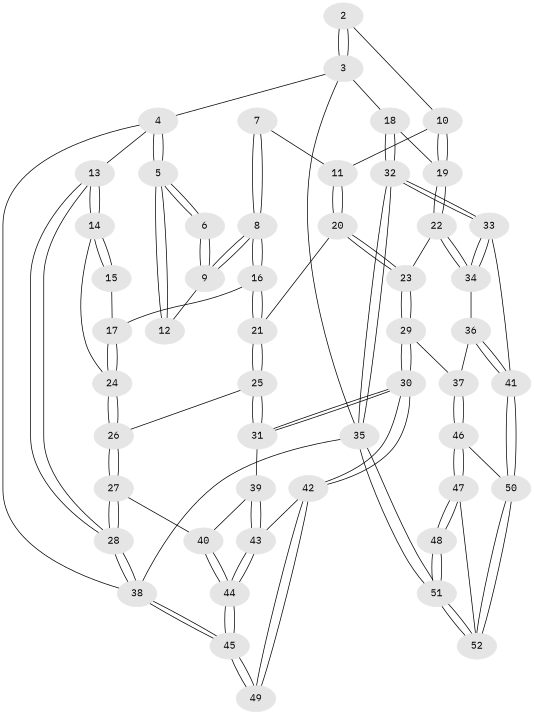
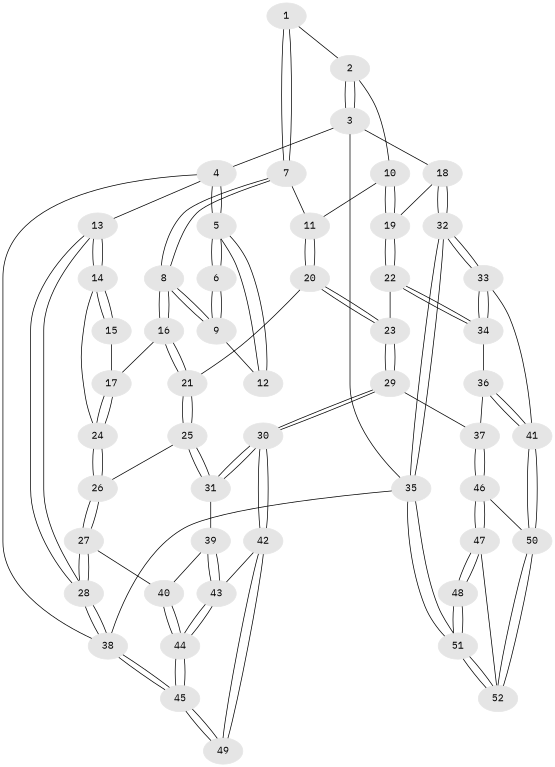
node "1": added
